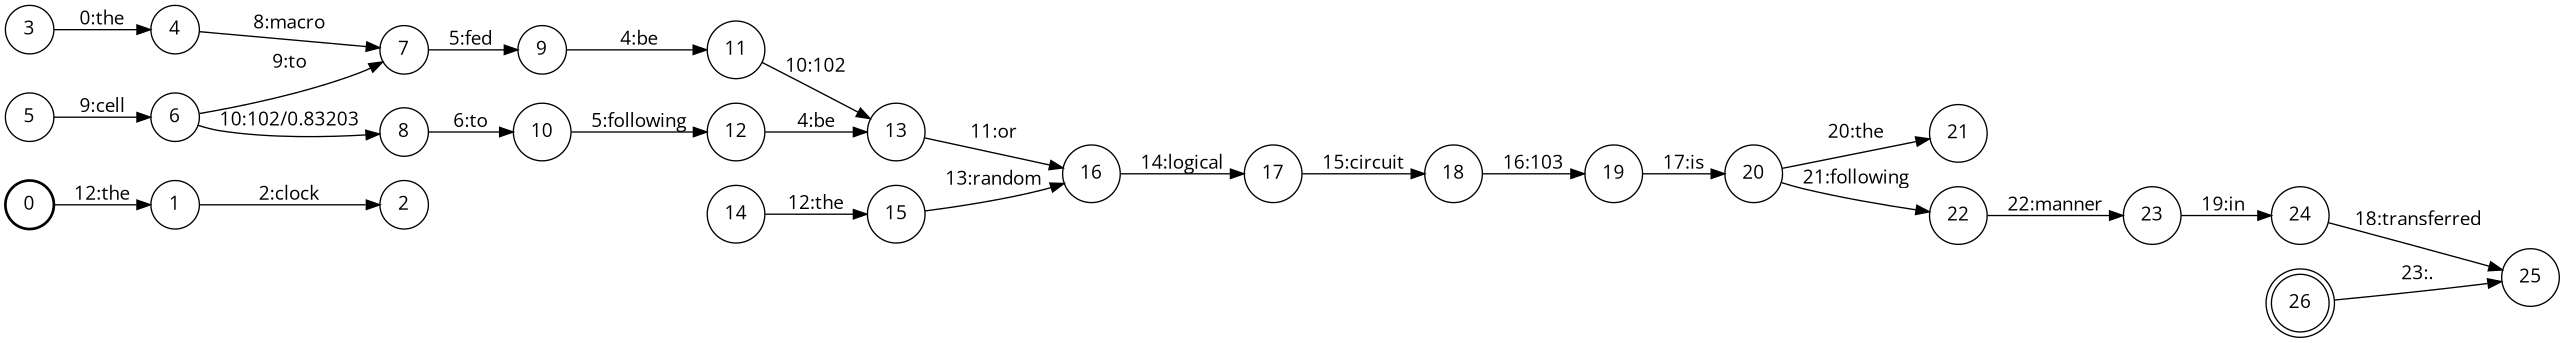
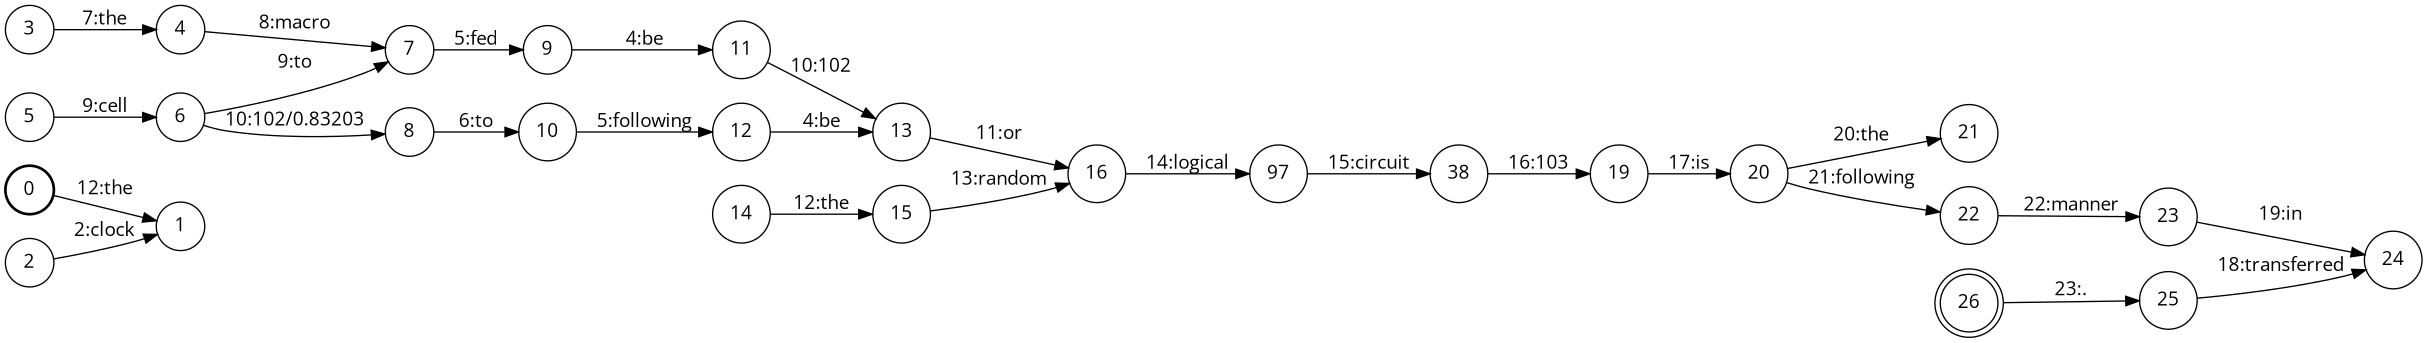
edge "3" -> "4": label "0:the" -> "7:the"
node "17": label "17" -> "97"
node "18": label "18" -> "38"
edge "1" -> "2": reversed
edge "24" -> "25": reversed
